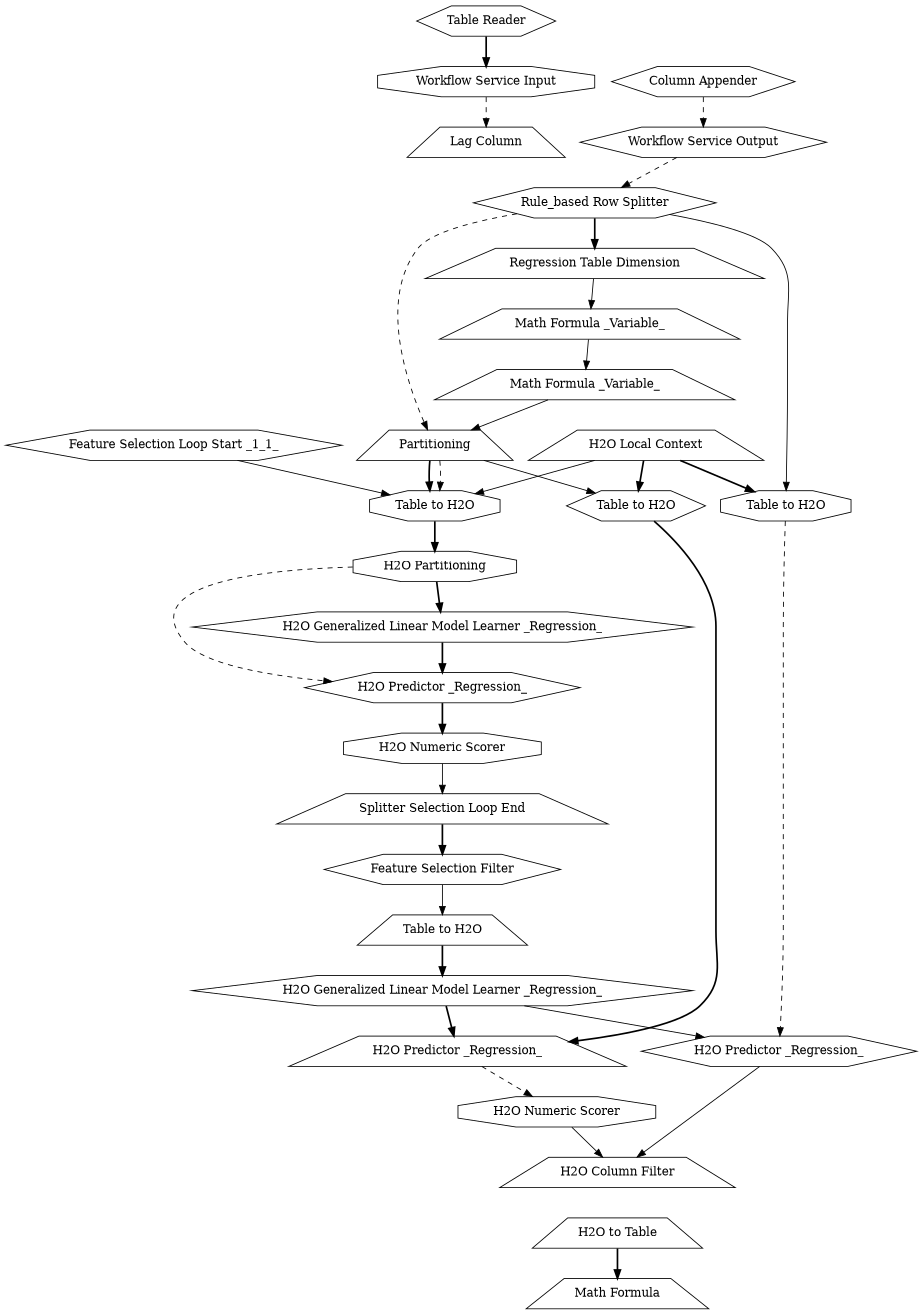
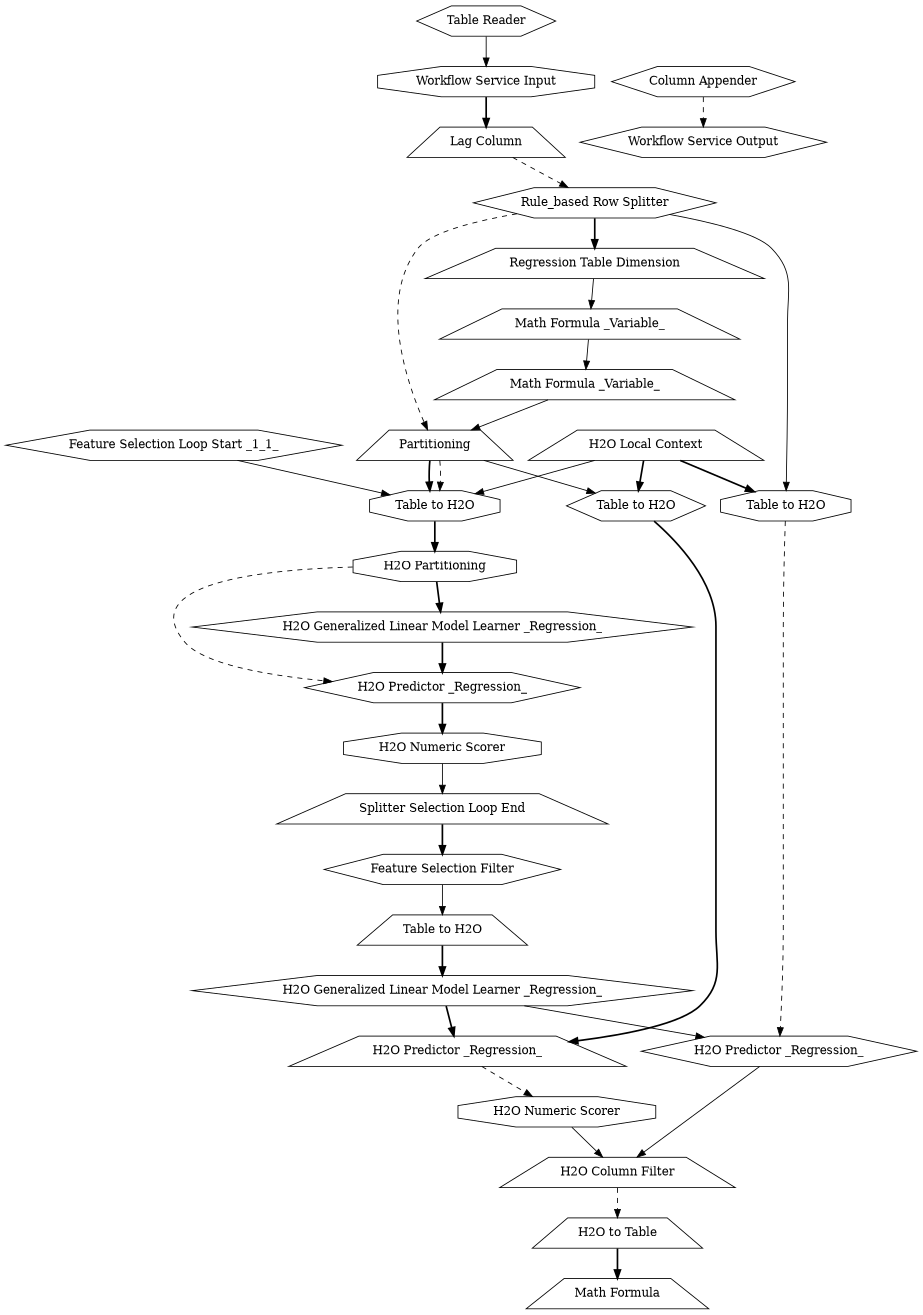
edge "Table Reader" -> "Workflow Service Input": style bold -> solid
edge "Workflow Service Input" -> "Lag Column": style dashed -> bold
edge "Workflow Service Output" -> "Rule_based Row Splitter": now "Lag Column" -> "Rule_based Row Splitter"
edge "H2O Column Filter" -> "H2O to Table": added
